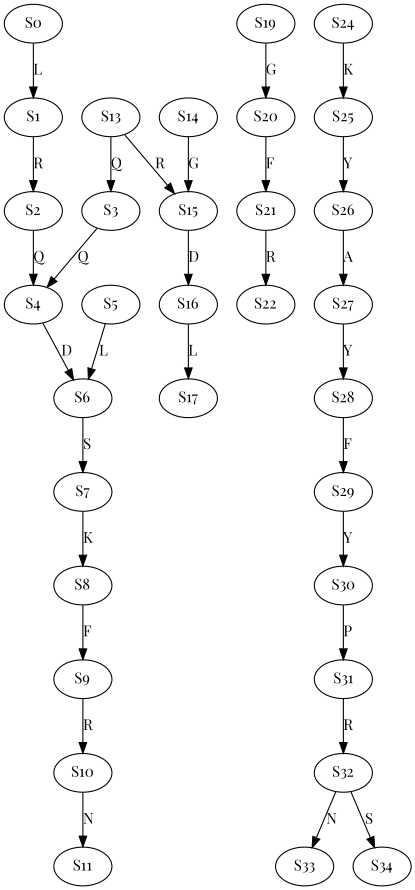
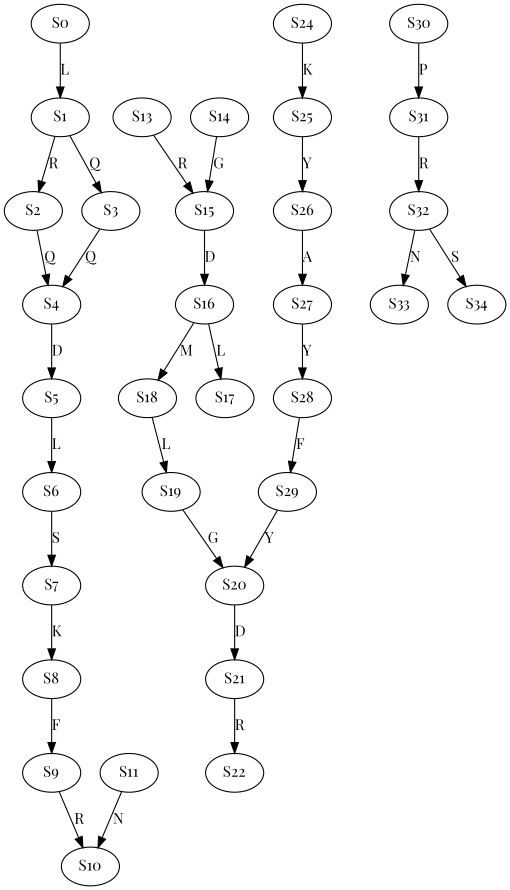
edge "S13" -> "S3": now "S1" -> "S3"
edge "S20" -> "S21": label "F" -> "D"
edge "S4" -> "S6": now "S4" -> "S5"
node "S18": added
edge "S29" -> "S30": now "S29" -> "S20"
edge "S10" -> "S11": reversed
